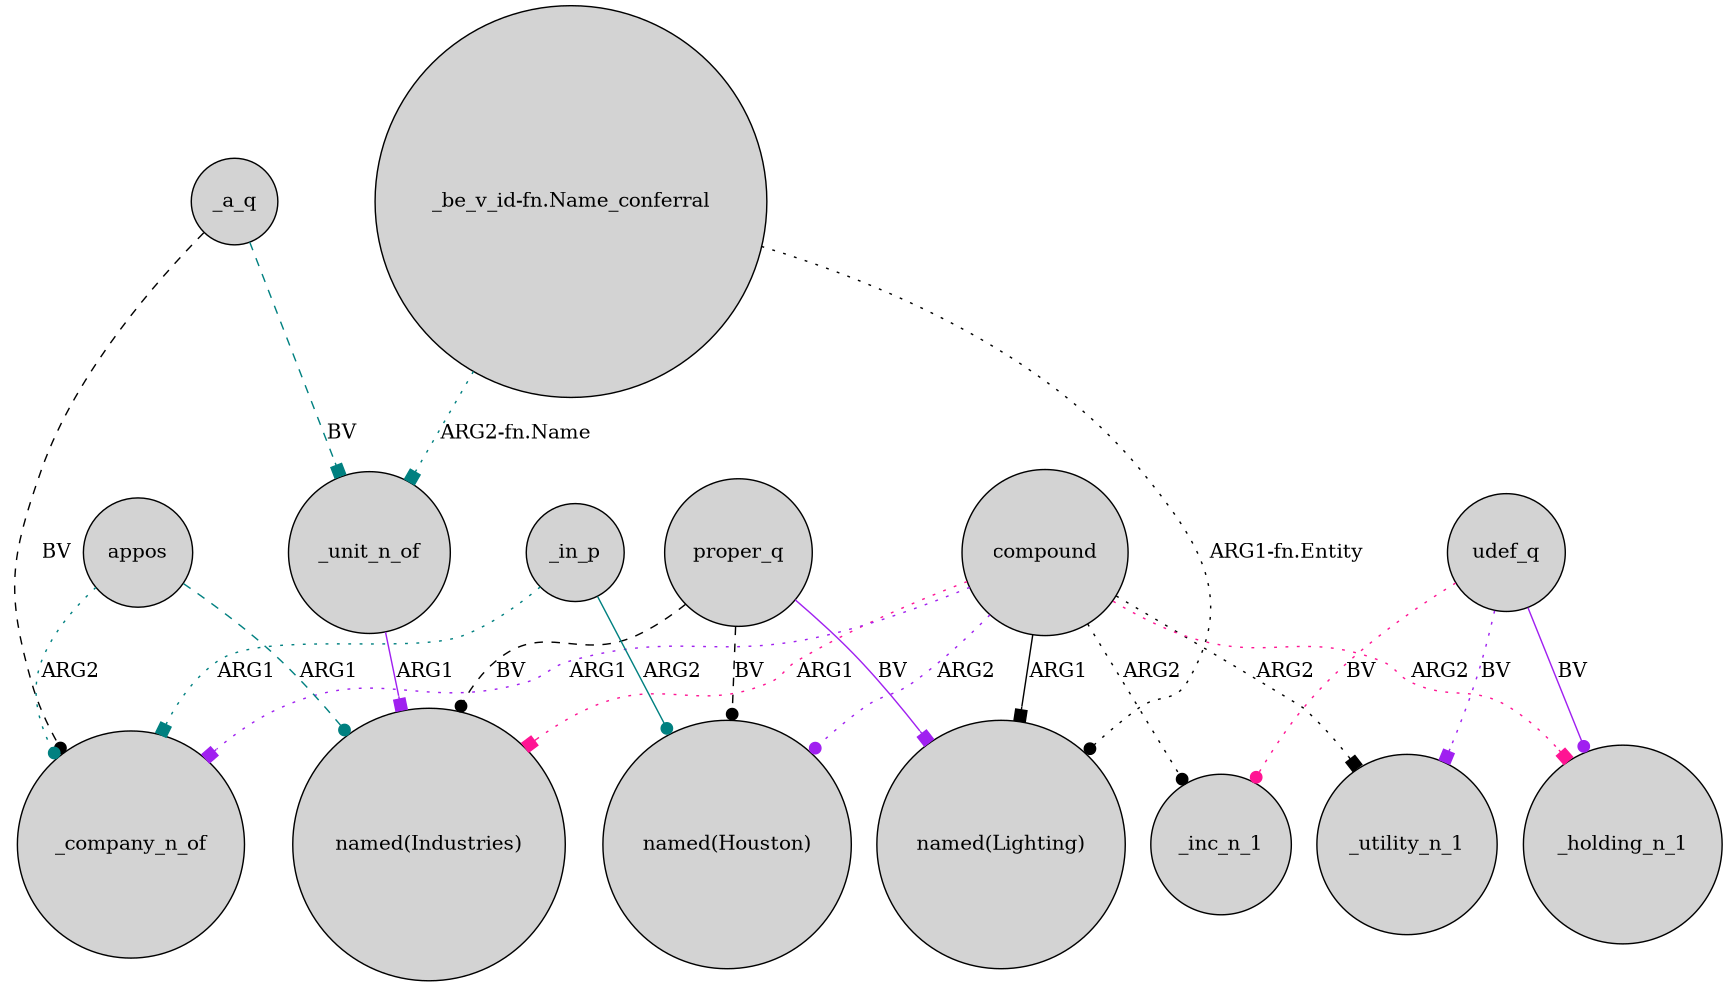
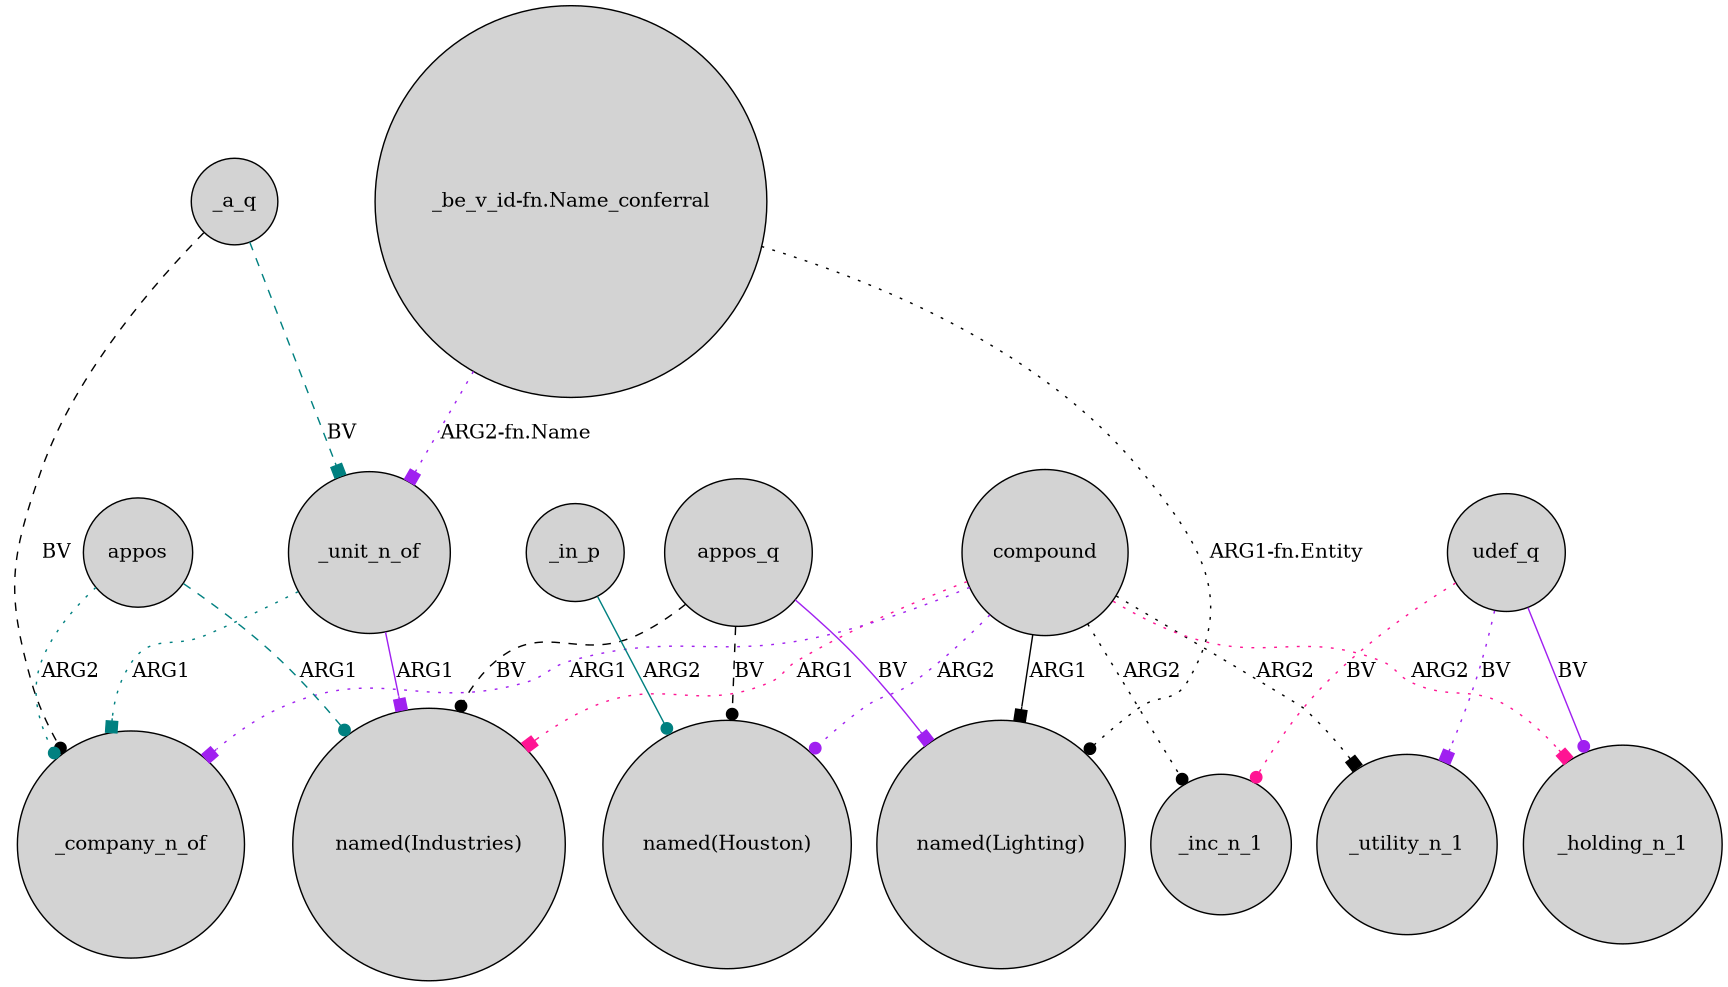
edge "_be_v_id-fn.Name_conferral" -> "_unit_n_of": color teal -> purple
node "proper_q": label "proper_q" -> "appos_q"
edge "_in_p" -> "_company_n_of": now "_unit_n_of" -> "_company_n_of"
